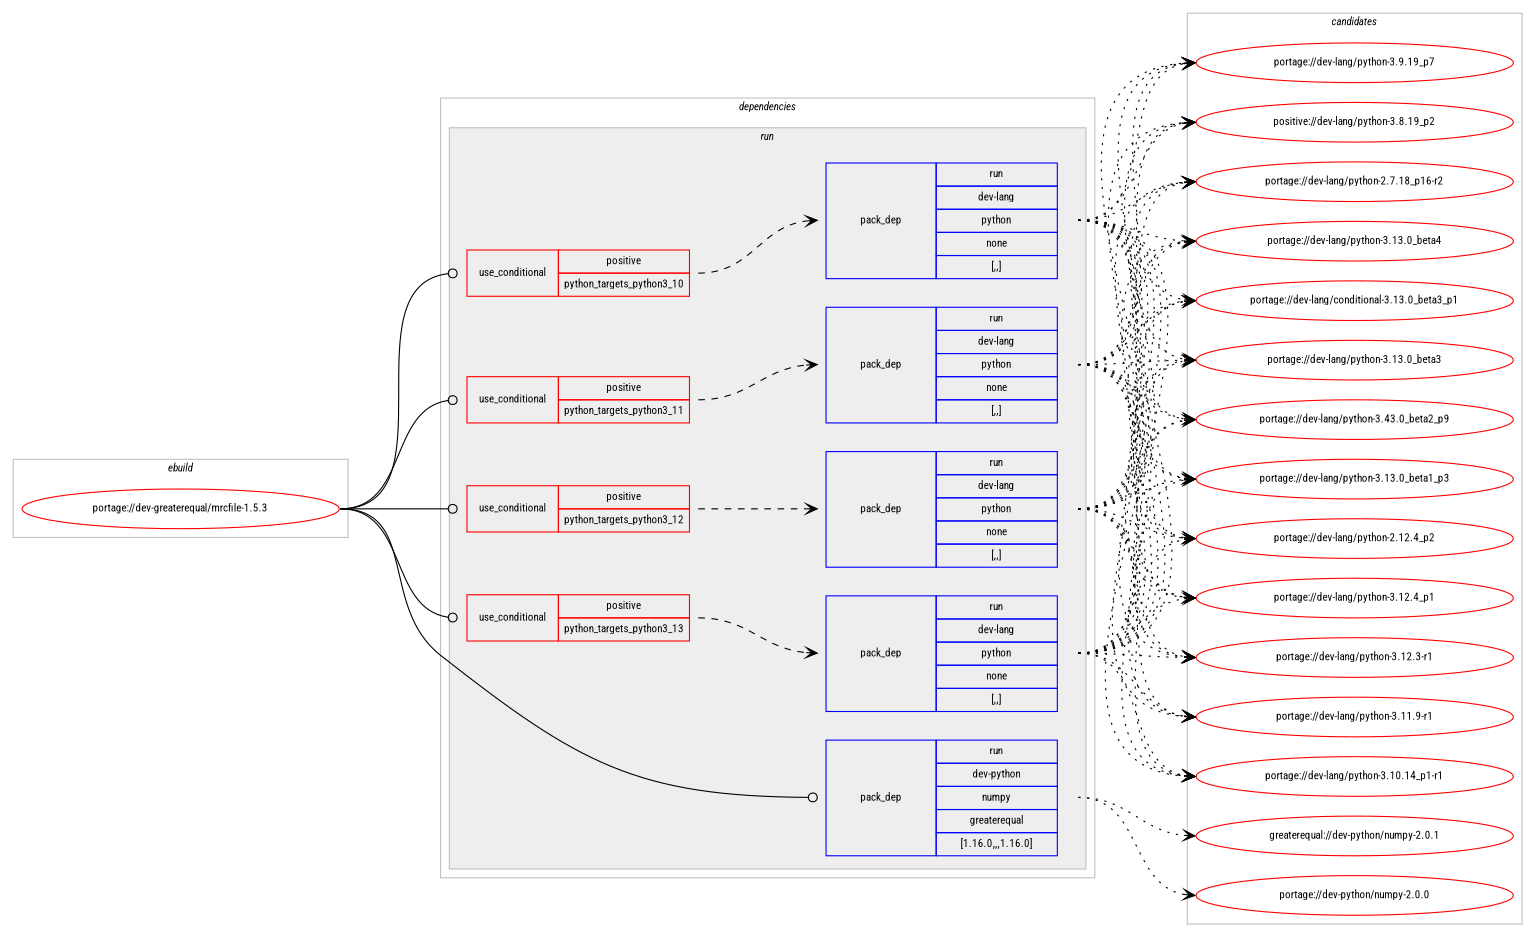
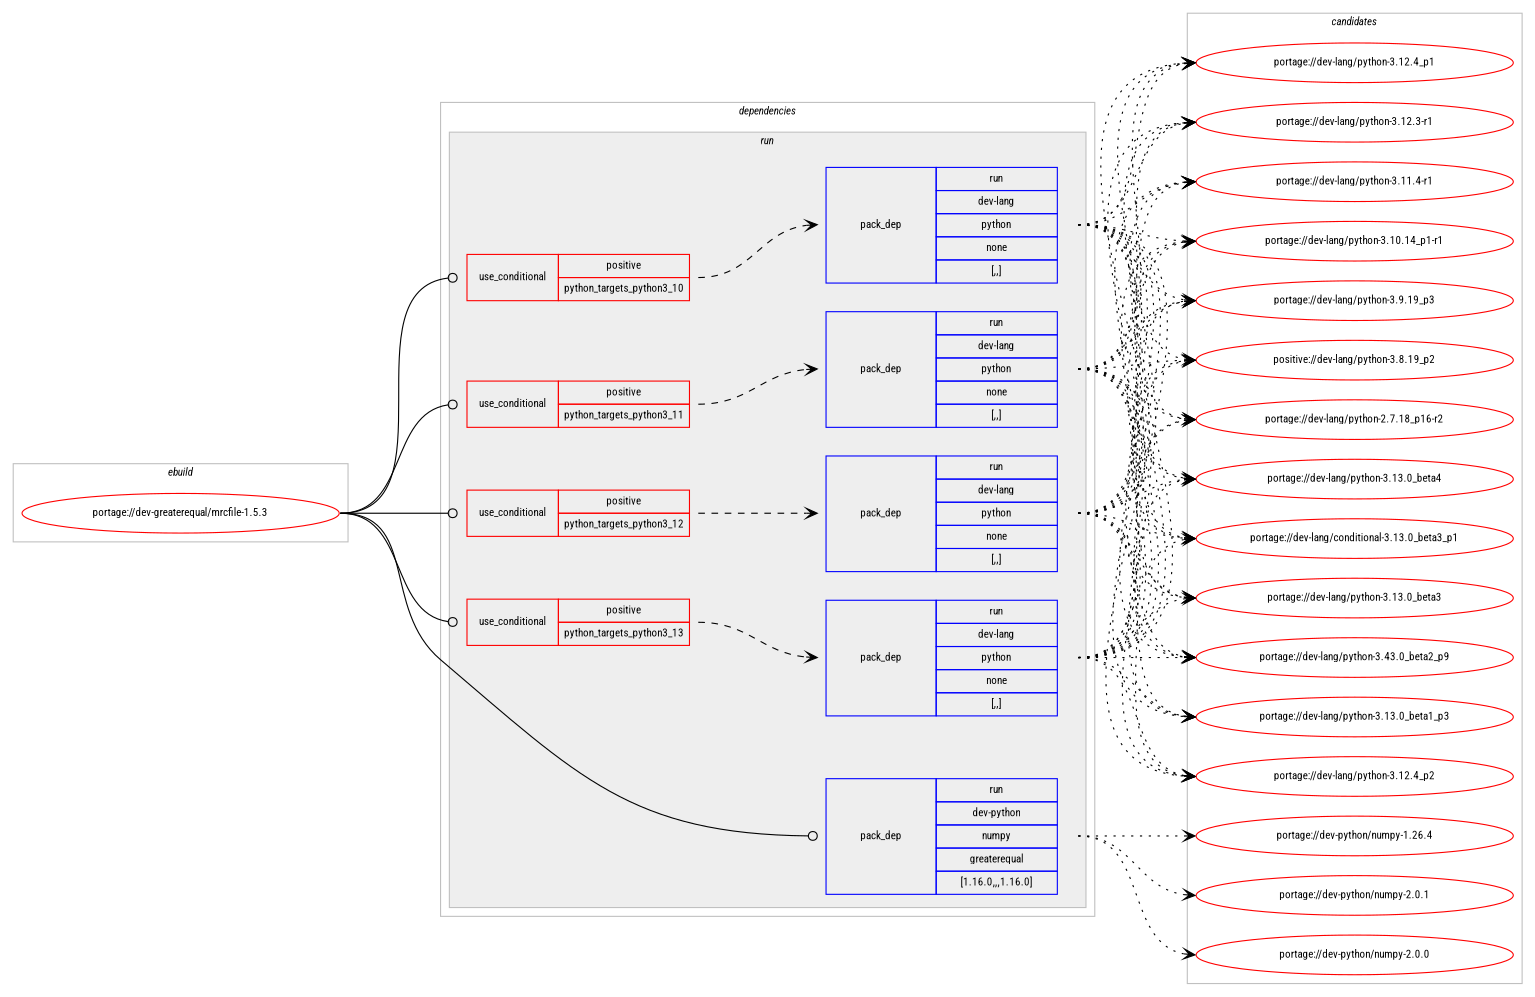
node "portage://dev-lang/python-3.9.19_p7": label "portage://dev-lang/python-3.9.19_p7" -> "portage://dev-lang/python-3.9.19_p3"
node "portage://dev-lang/python-2.12.4_p2": label "portage://dev-lang/python-2.12.4_p2" -> "portage://dev-lang/python-3.12.4_p2"
node "portage://dev-lang/python-3.11.9-r1": label "portage://dev-lang/python-3.11.9-r1" -> "portage://dev-lang/python-3.11.4-r1"
node "greaterequal://dev-python/numpy-2.0.1": label "greaterequal://dev-python/numpy-2.0.1" -> "portage://dev-python/numpy-2.0.1"
node "portage://dev-python/numpy-1.26.4": added
